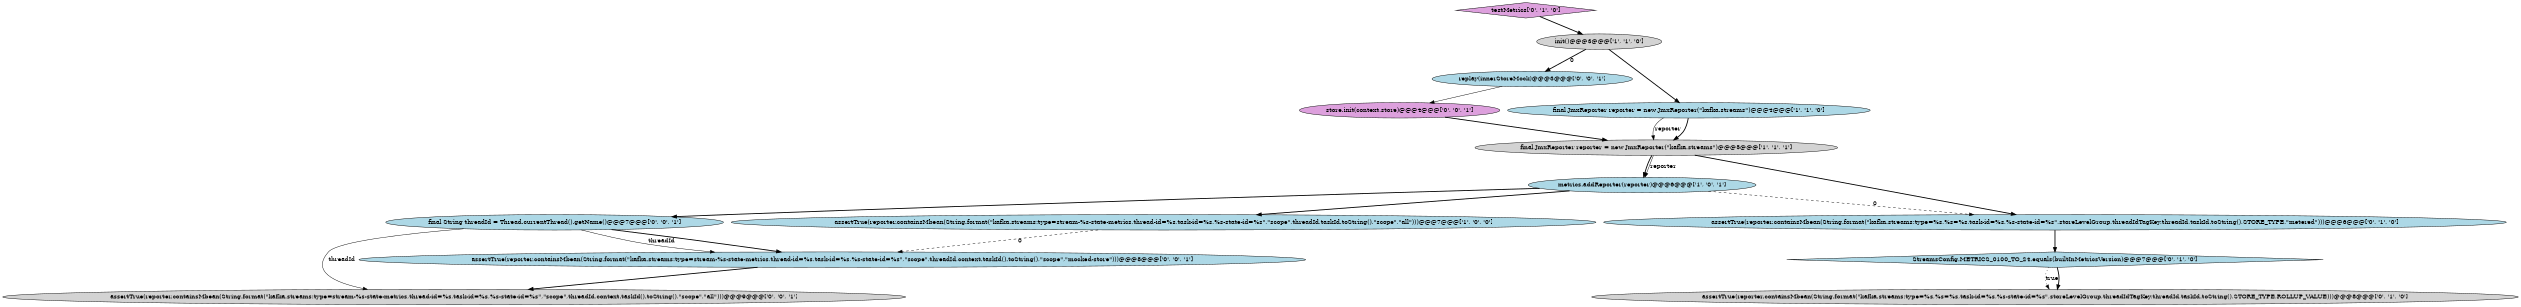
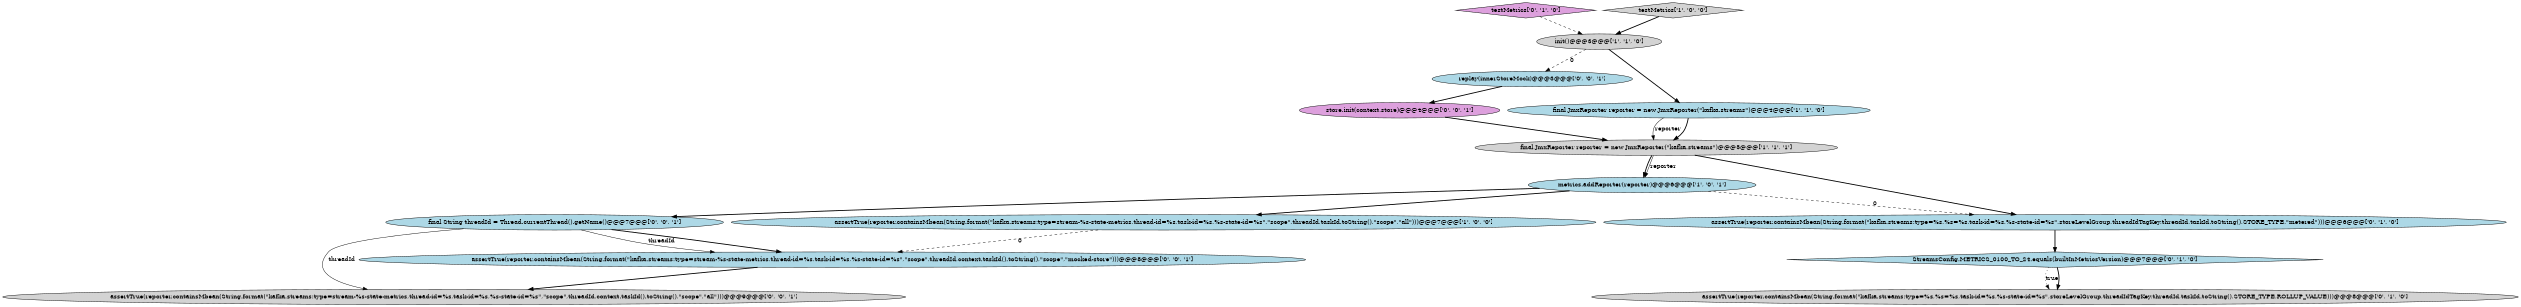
node "testMetrics['1', '0', '0']": added
edge "testMetrics['0', '1', '0']" -> "init()@@@3@@@['1', '1', '0']": style bold -> dashed
edge "init()@@@3@@@['1', '1', '0']" -> "replay(innerStoreMock)@@@3@@@['0', '0', '1']": style bold -> dashed
edge "replay(innerStoreMock)@@@3@@@['0', '0', '1']" -> "store.init(context,store)@@@4@@@['0', '0', '1']": style solid -> bold
